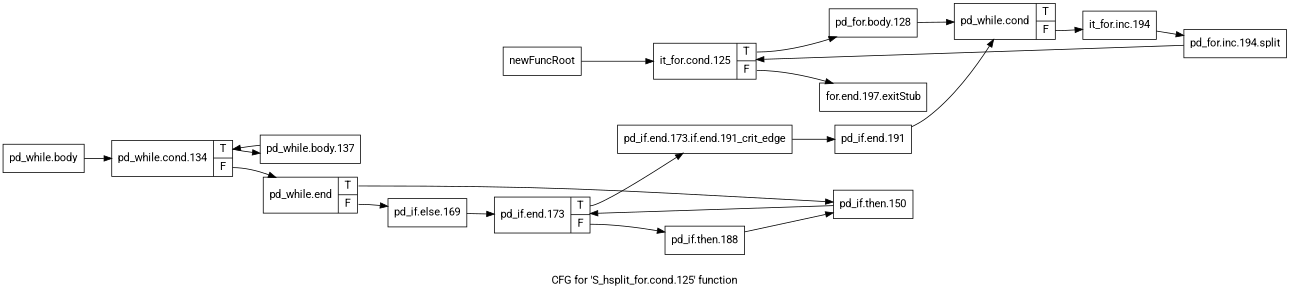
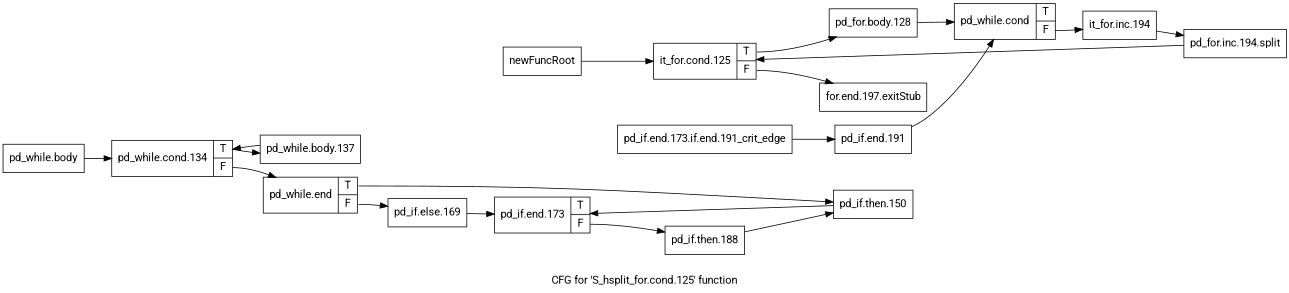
edge "pd_if.end.173" -> "pd_if.end.173.if.end.191_crit_edge": removed
